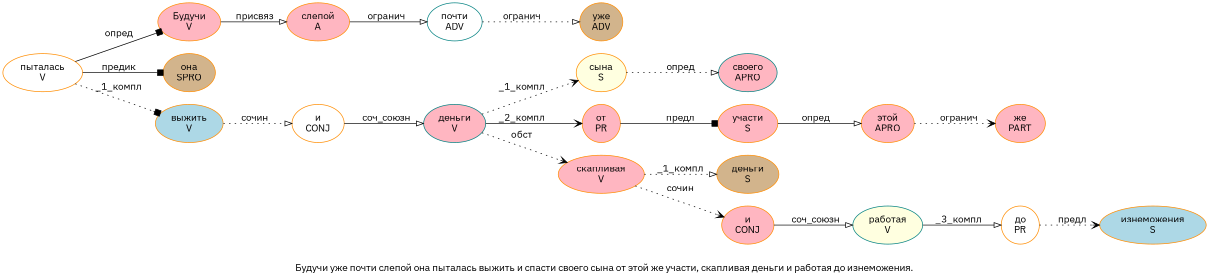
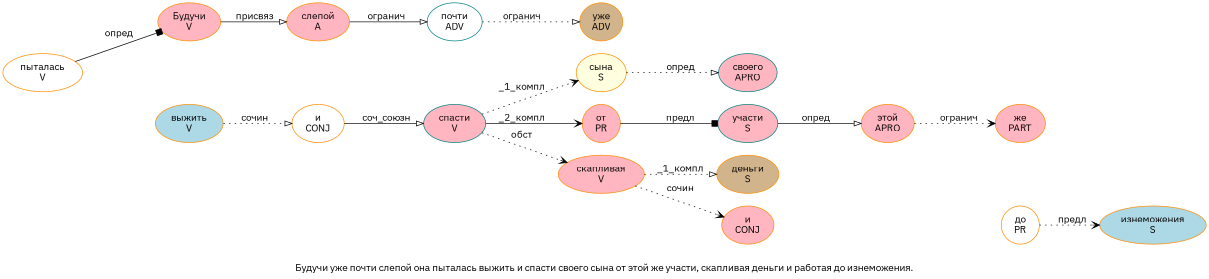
node "она SPRO": removed
edge "пыталась V" -> "выжить V": removed, label "_1_компл"
node "деньги V": label "деньги V" -> "спасти V"
node "участи S": color darkorange -> teal
node "работая V": removed
